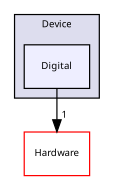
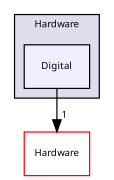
cluster "Device": label "Device" -> "Hardware"
